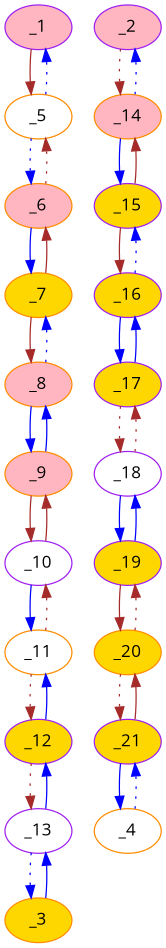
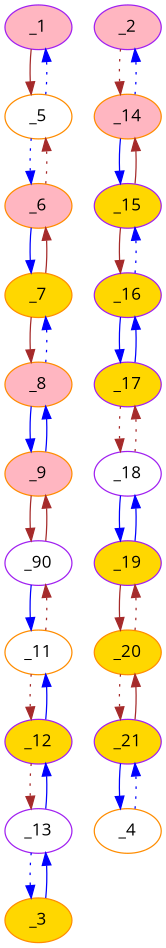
node "_10": label "_10" -> "_90"
